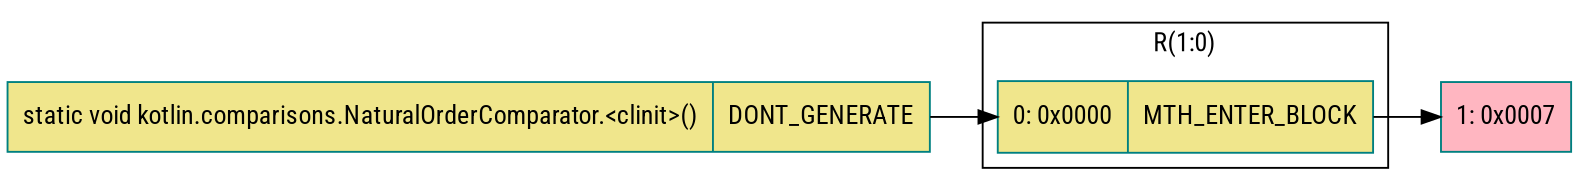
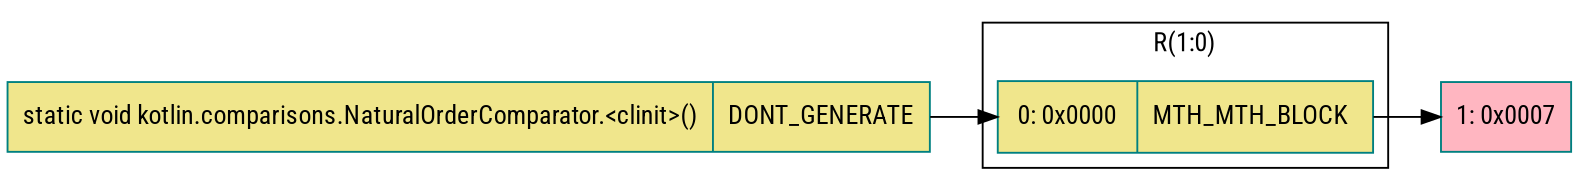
node "0: 0x0000": text "MTH_ENTER_BLOCK" -> "MTH_MTH_BLOCK"
